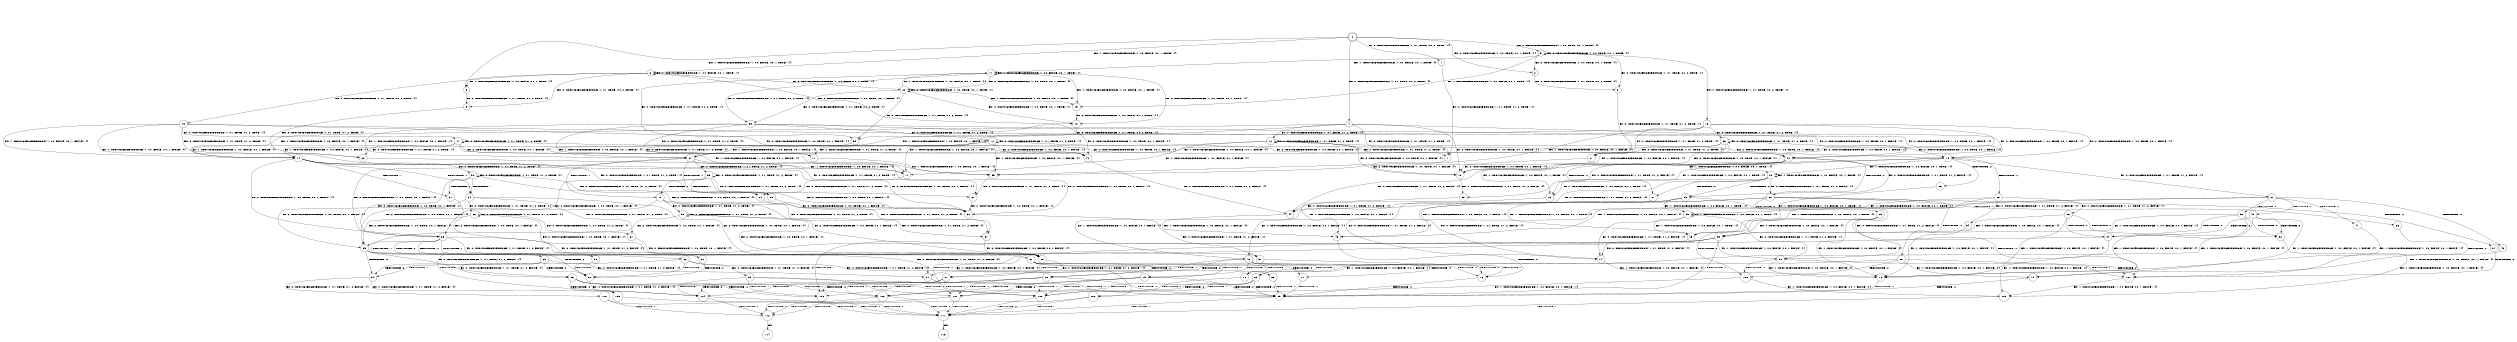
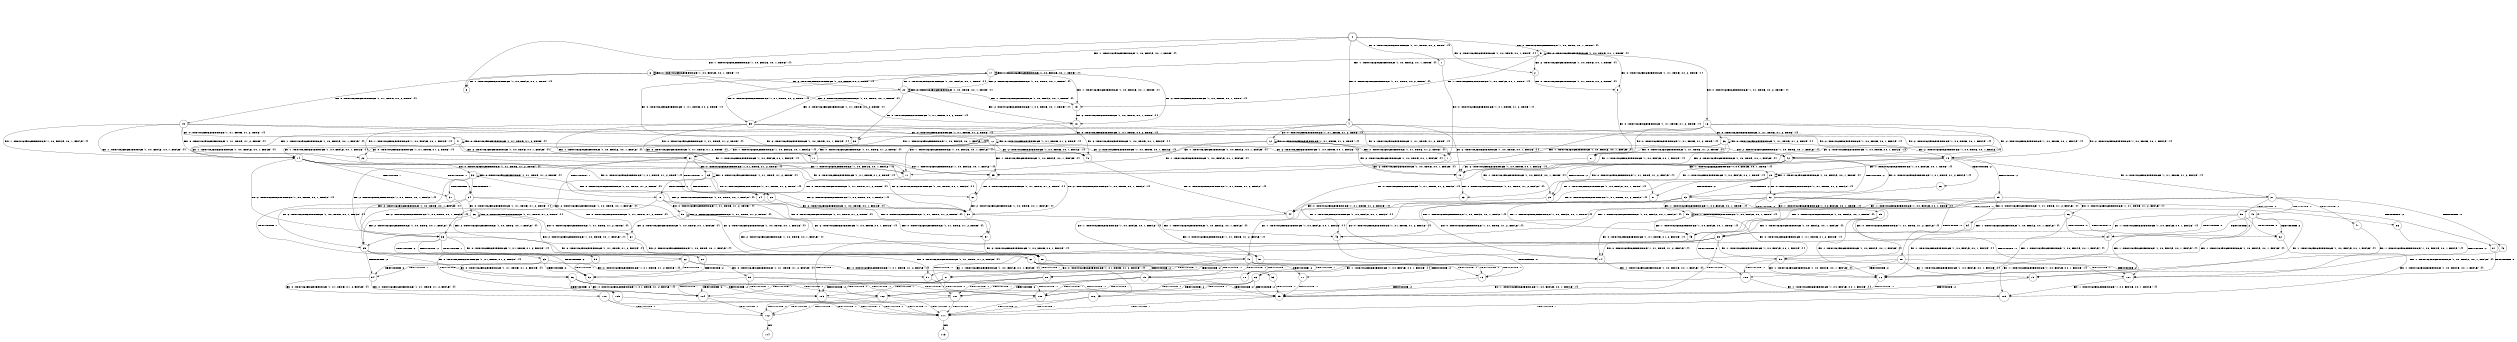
node "9": removed
edge "33" -> "63": now "34" -> "63"
edge "80" -> "99": removed, label "TERMINATE !0"
edge "103" -> "111": added, label "TERMINATE !0"
